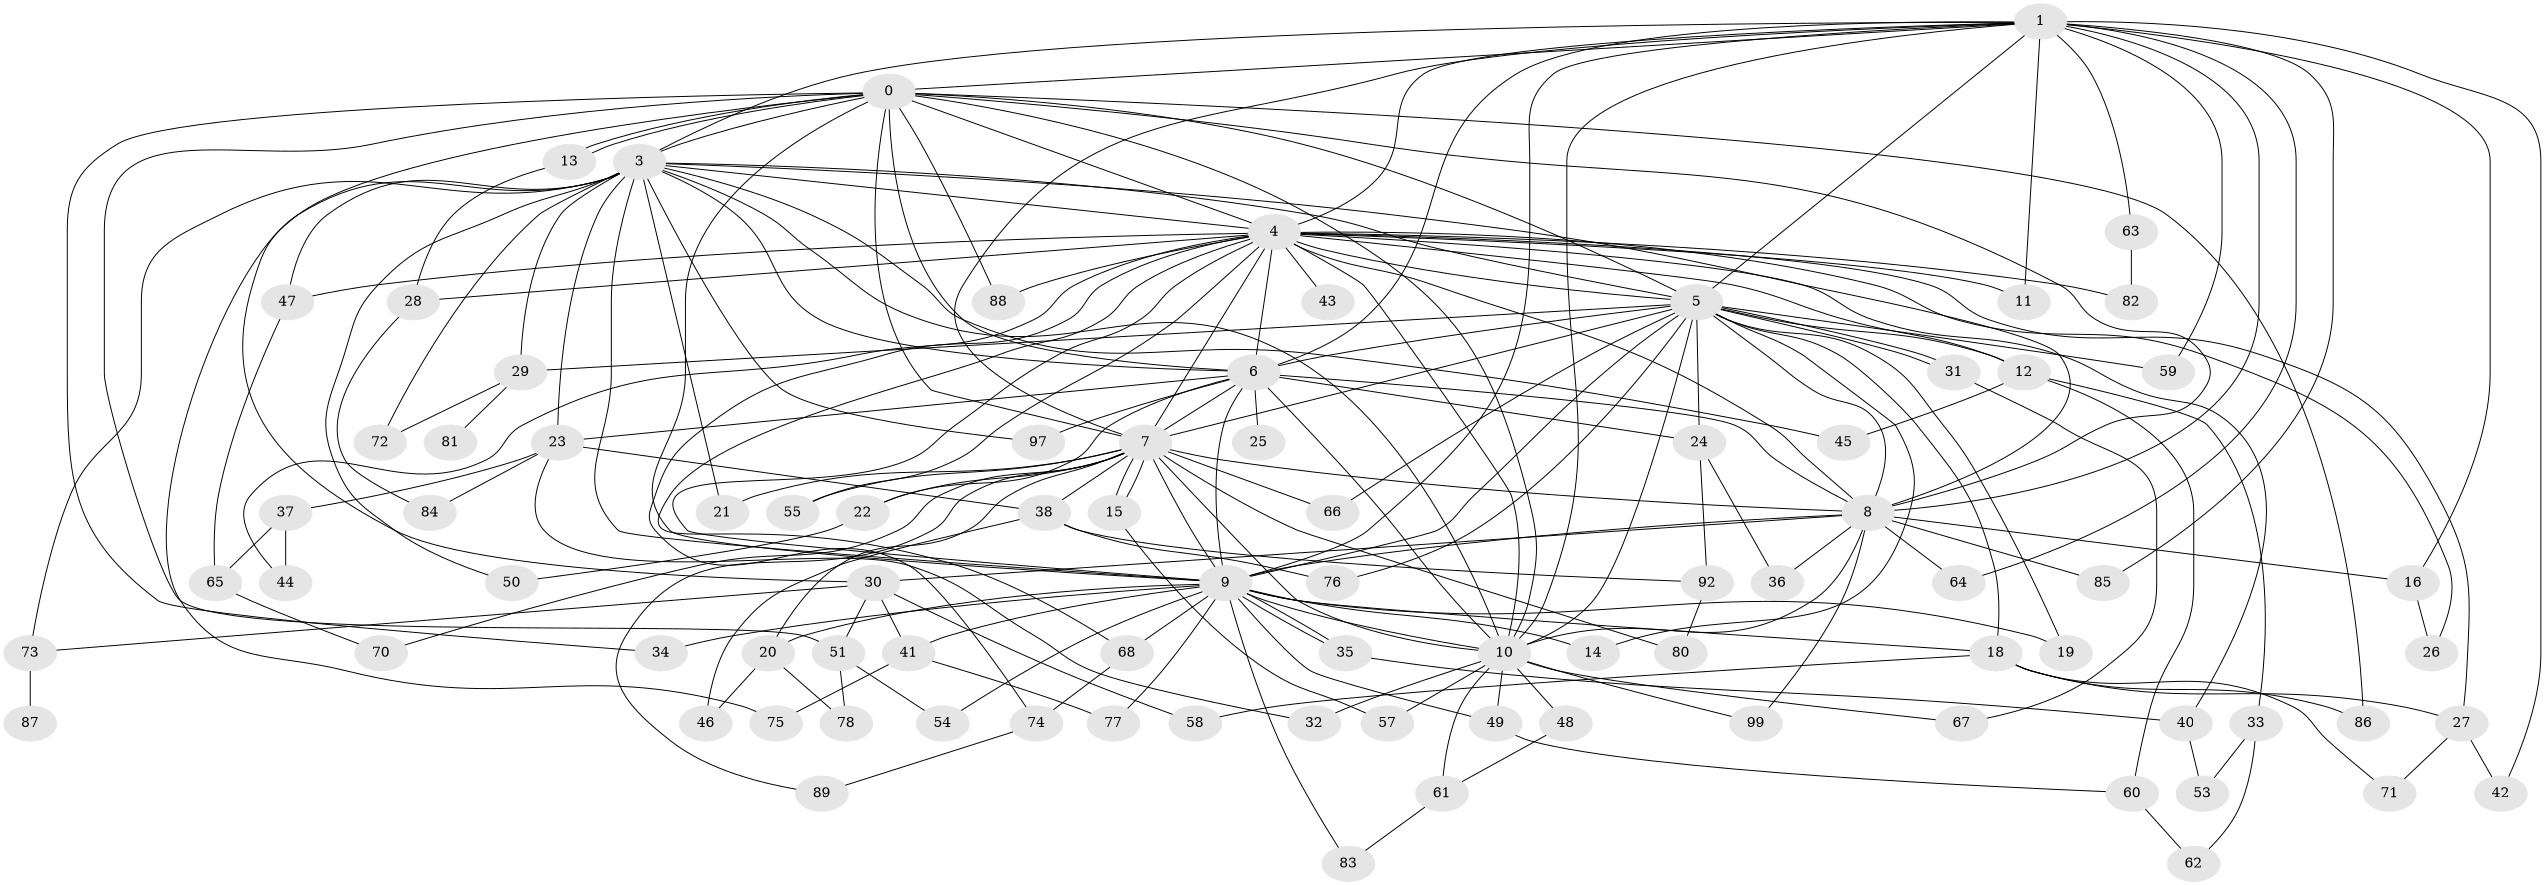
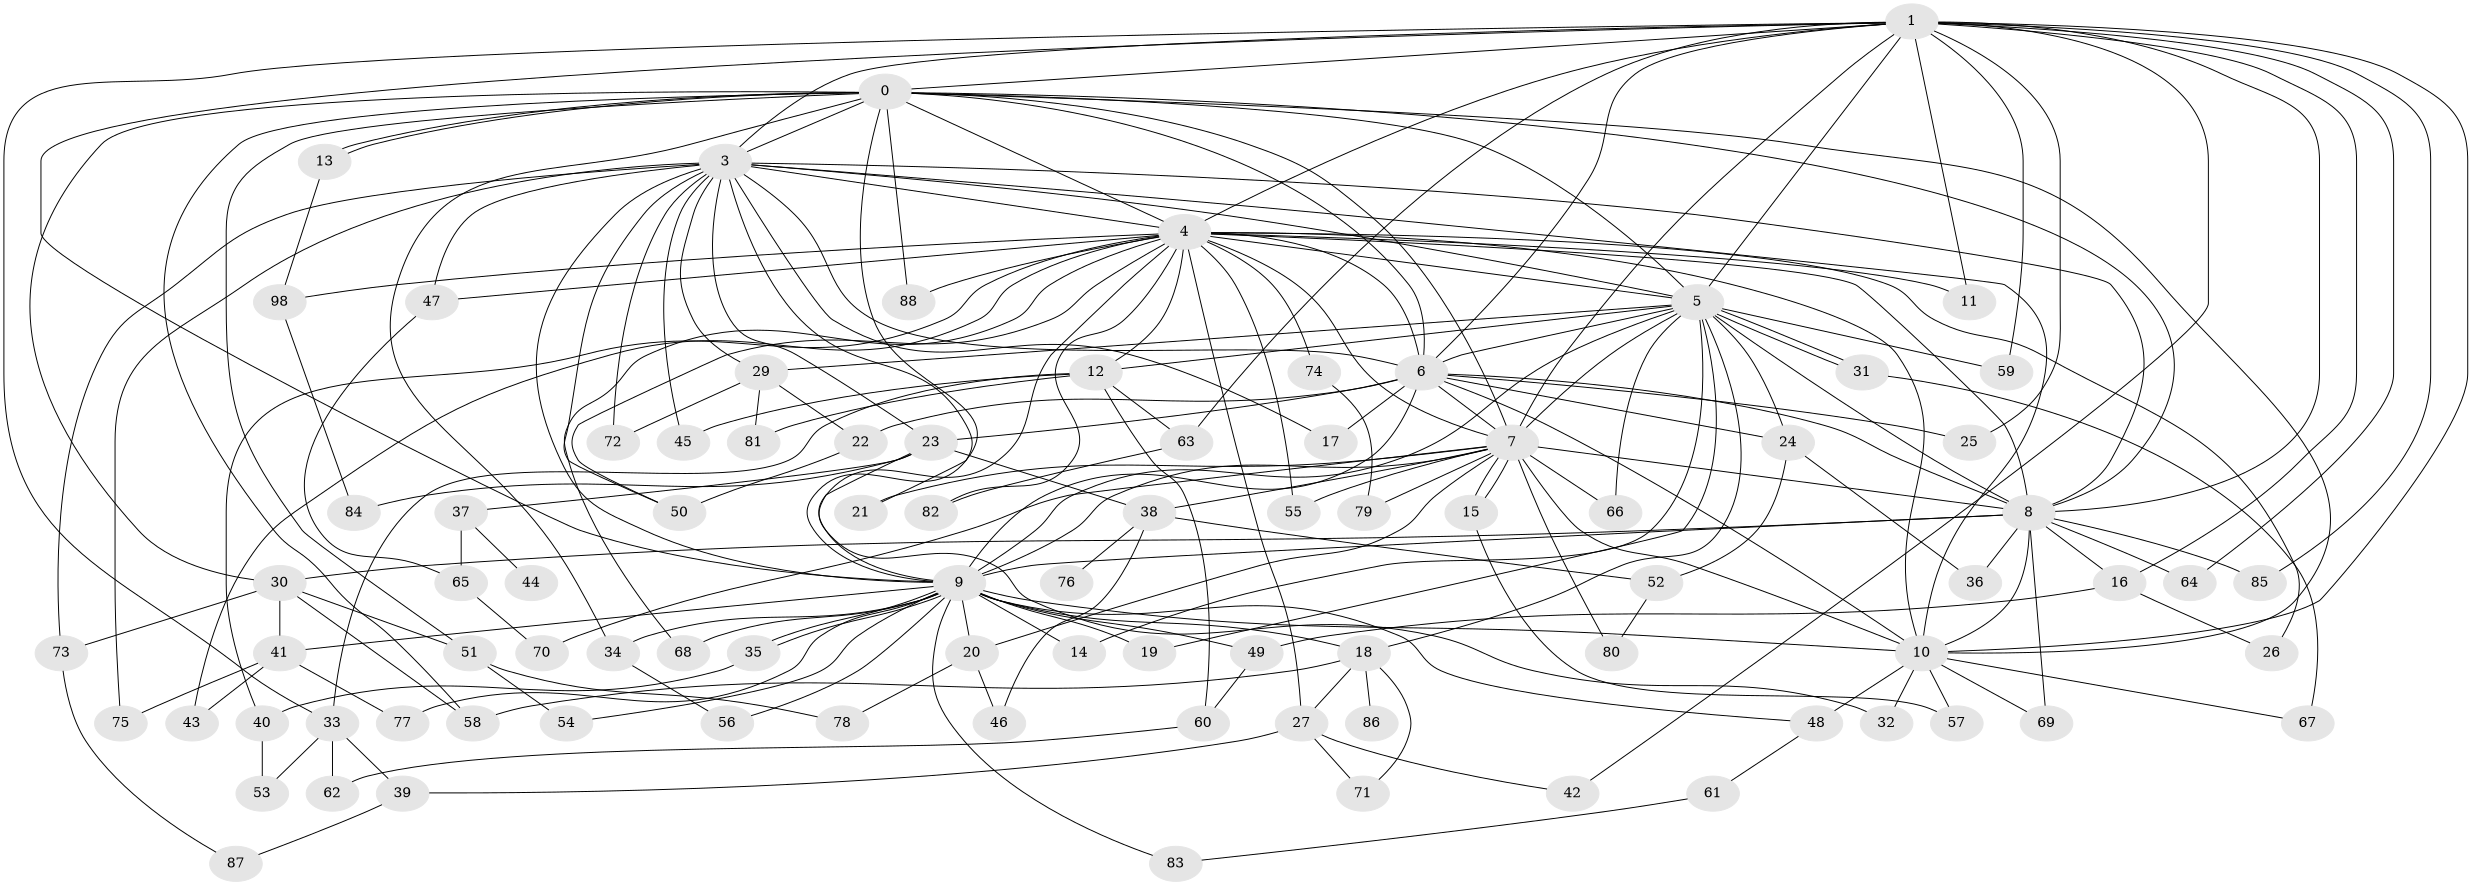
edge "1" -- "33": added
edge "0" -- "86": now "0" -- "58"
edge "1" -- "25": added
node "28": label "28" -> "98"
edge "4" -- "44": now "4" -- "50"
edge "12" -- "81": added
edge "12" -- "63": added
node "97": label "97" -> "17"
edge "5" -- "76": removed
edge "7" -- "22": now "29" -- "22"
edge "5" -- "10": removed
node "92": label "92" -> "52"
edge "9" -- "48": added
edge "41" -- "43": added
edge "68" -- "74": removed
edge "10" -- "49": now "16" -- "49"
edge "10" -- "61": removed
node "56": added
node "99": label "99" -> "69"
node "39": added
node "89": label "89" -> "79"
